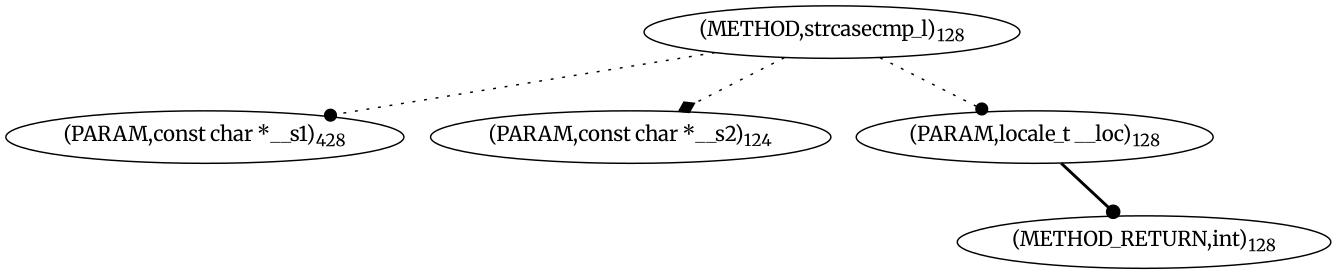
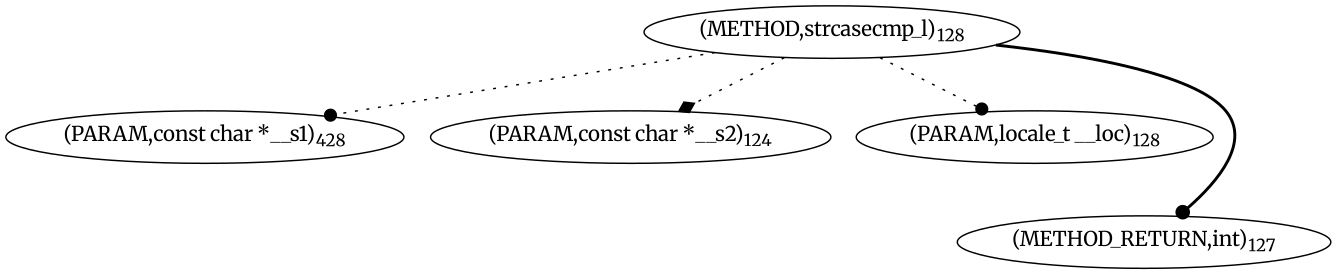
edge "(PARAM,locale_t __loc)" -> "(METHOD_RETURN,int)": now "(METHOD,strcasecmp_l)" -> "(METHOD_RETURN,int)"
node "(METHOD_RETURN,int)": text "128" -> "127"
